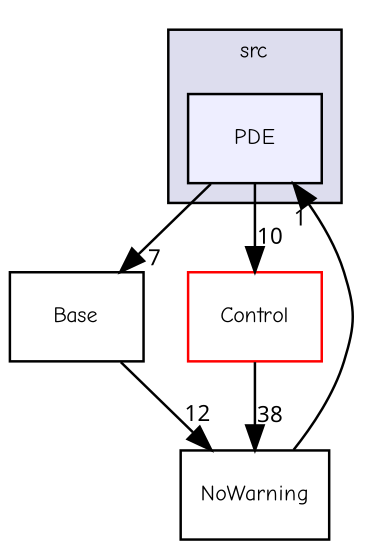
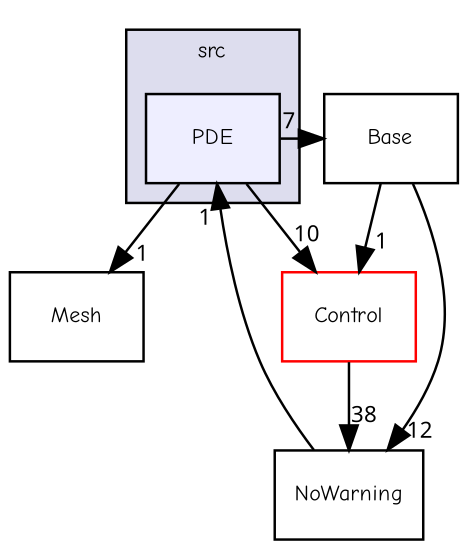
edge "Base" -> "Control": added
node "Mesh": added
